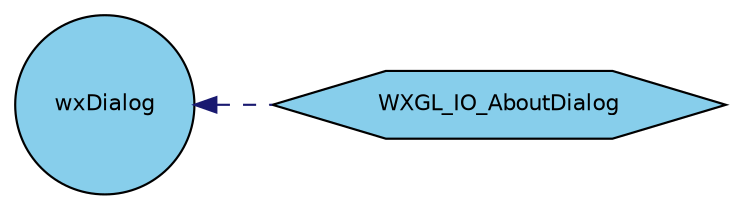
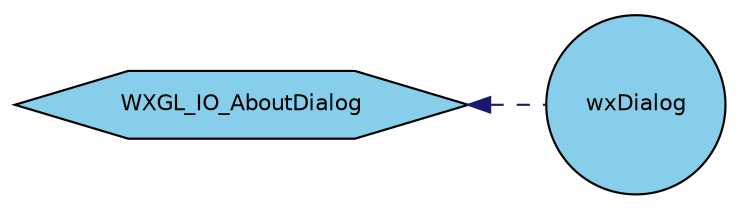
edge "WXGL_IO_AboutDialog" -> "wxDialog": reversed
